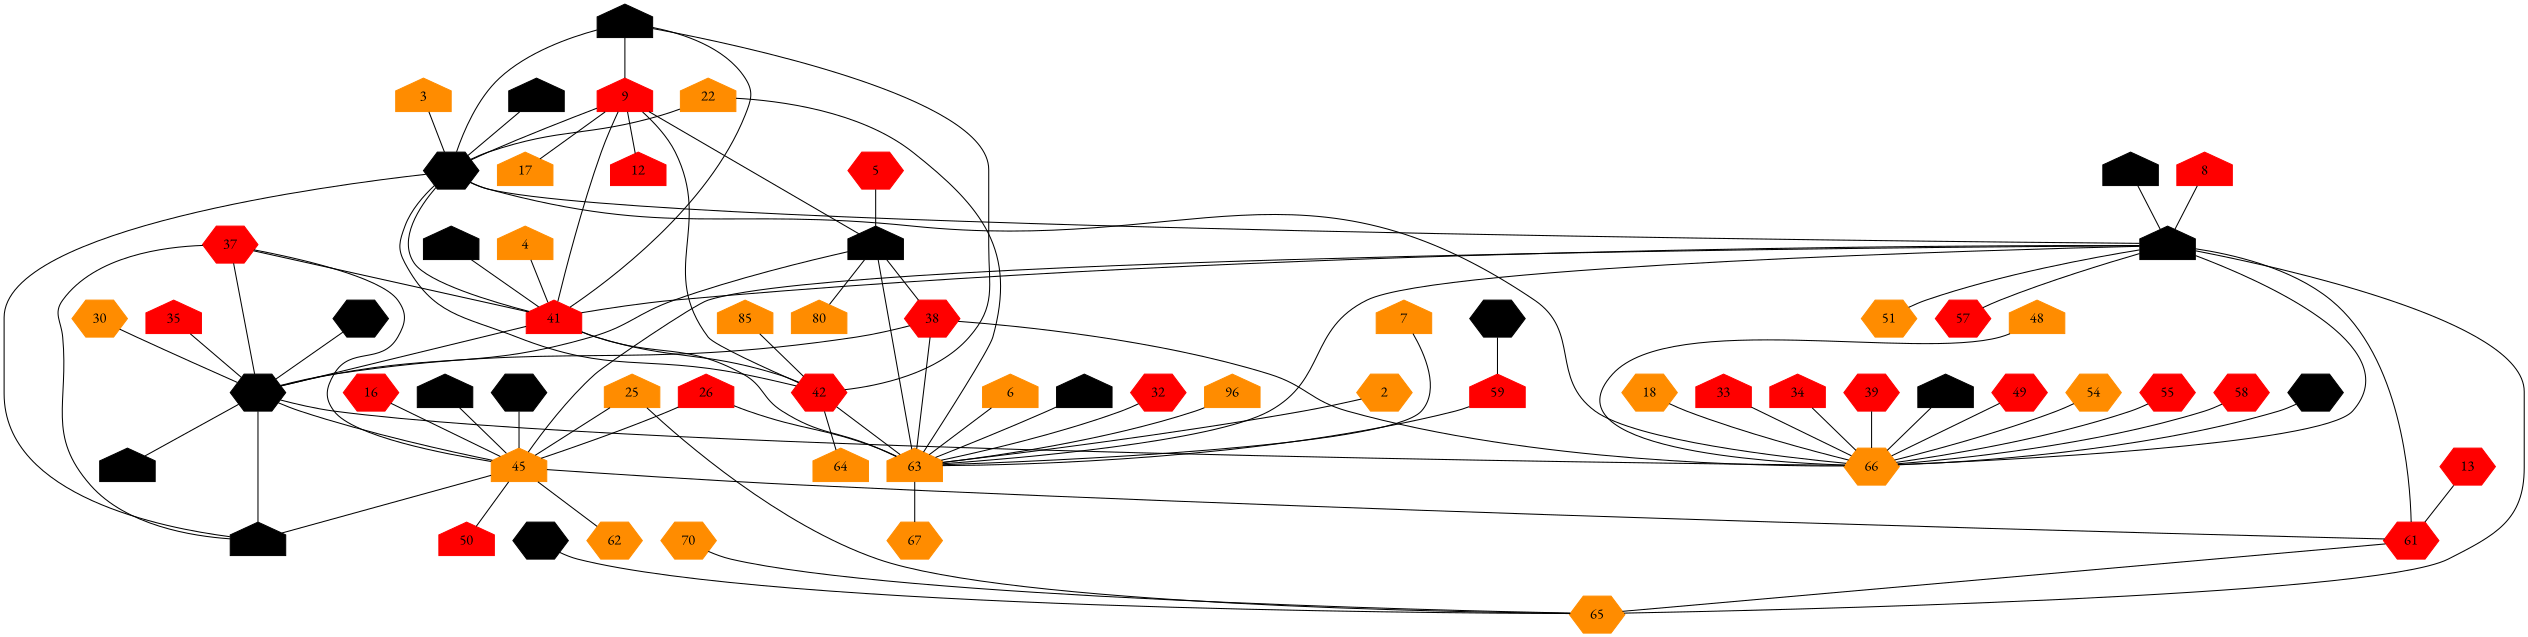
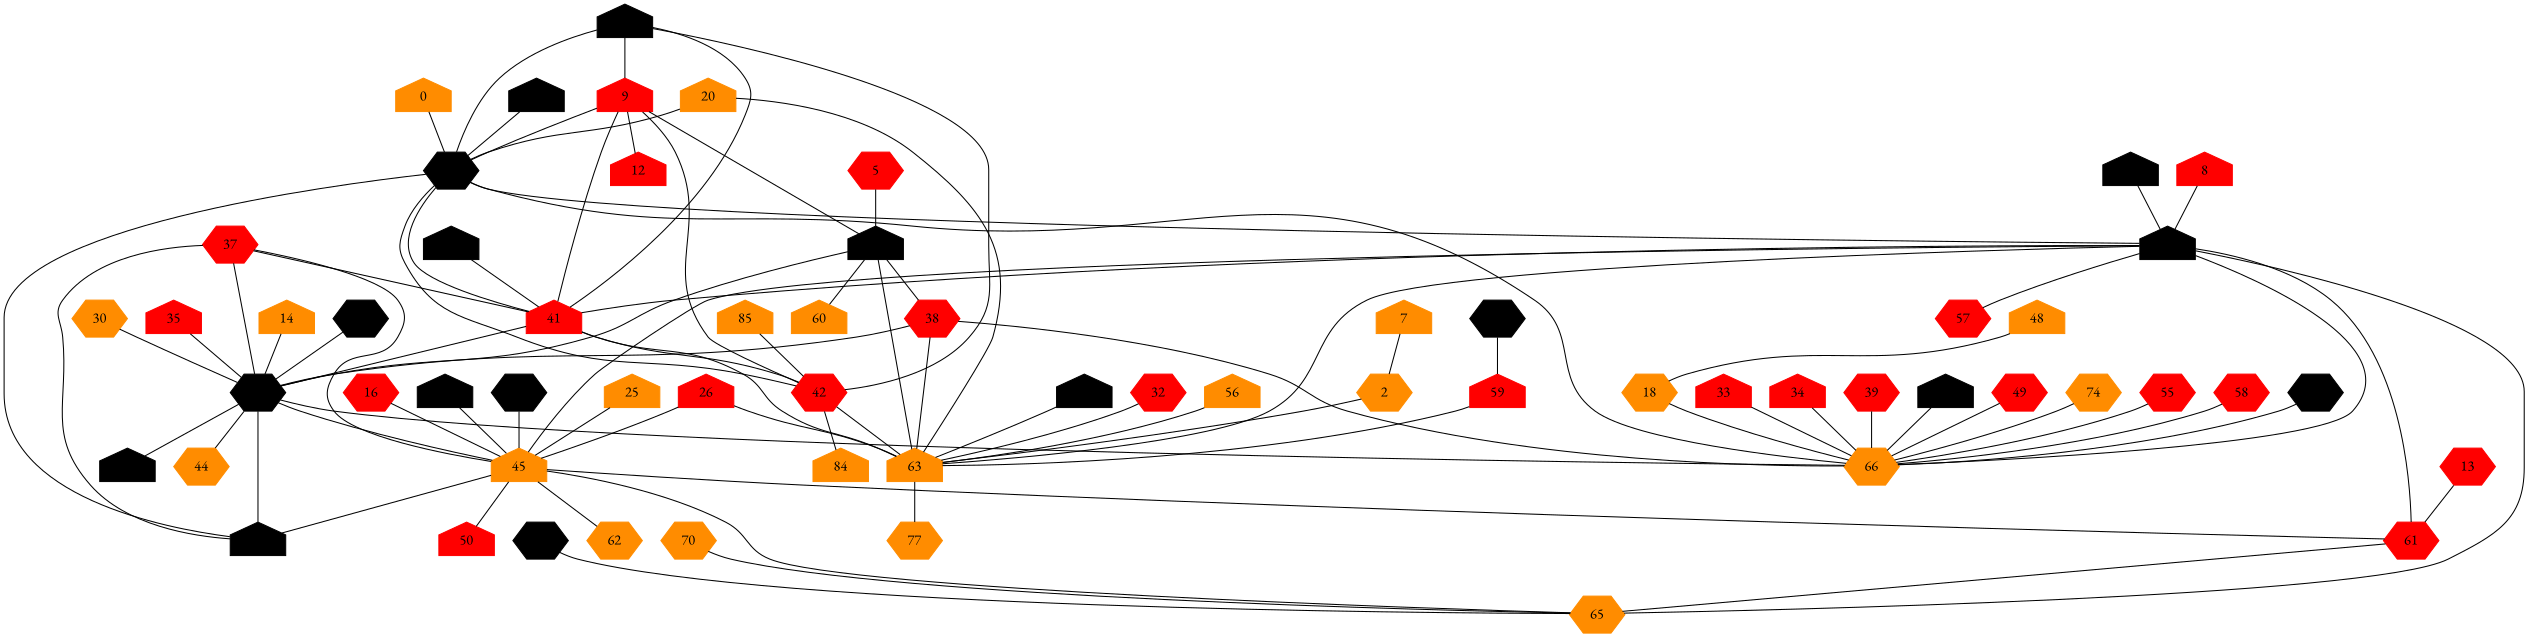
node "3": label "3" -> "0"
node "22": label "22" -> "20"
node "17": removed
node "4": removed
node "14": added
node "80": label "80" -> "60"
node "51": removed
edge "48" -- "66": now "48" -- "18"
node "6": removed
node "96": label "96" -> "56"
node "54": label "54" -> "74"
edge "7" -- "63": now "7" -- "2"
node "44": added
node "64": label "64" -> "84"
node "67": label "67" -> "77"
edge "25" -- "65": now "45" -- "65"
